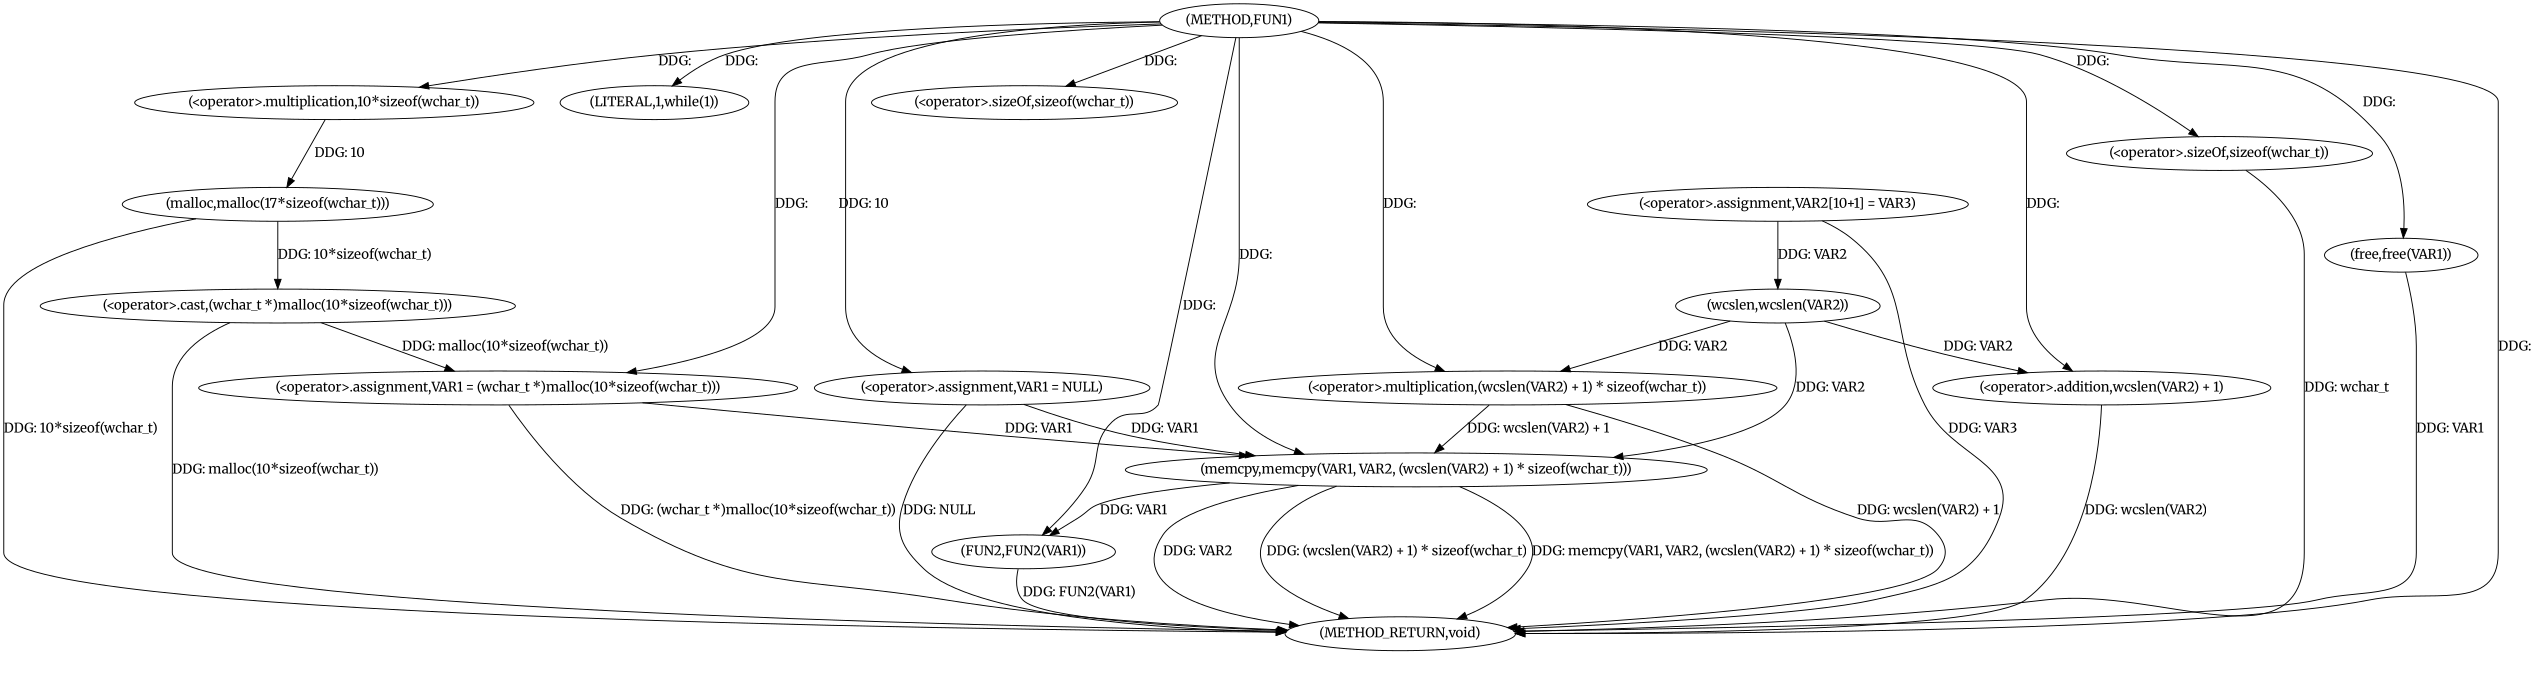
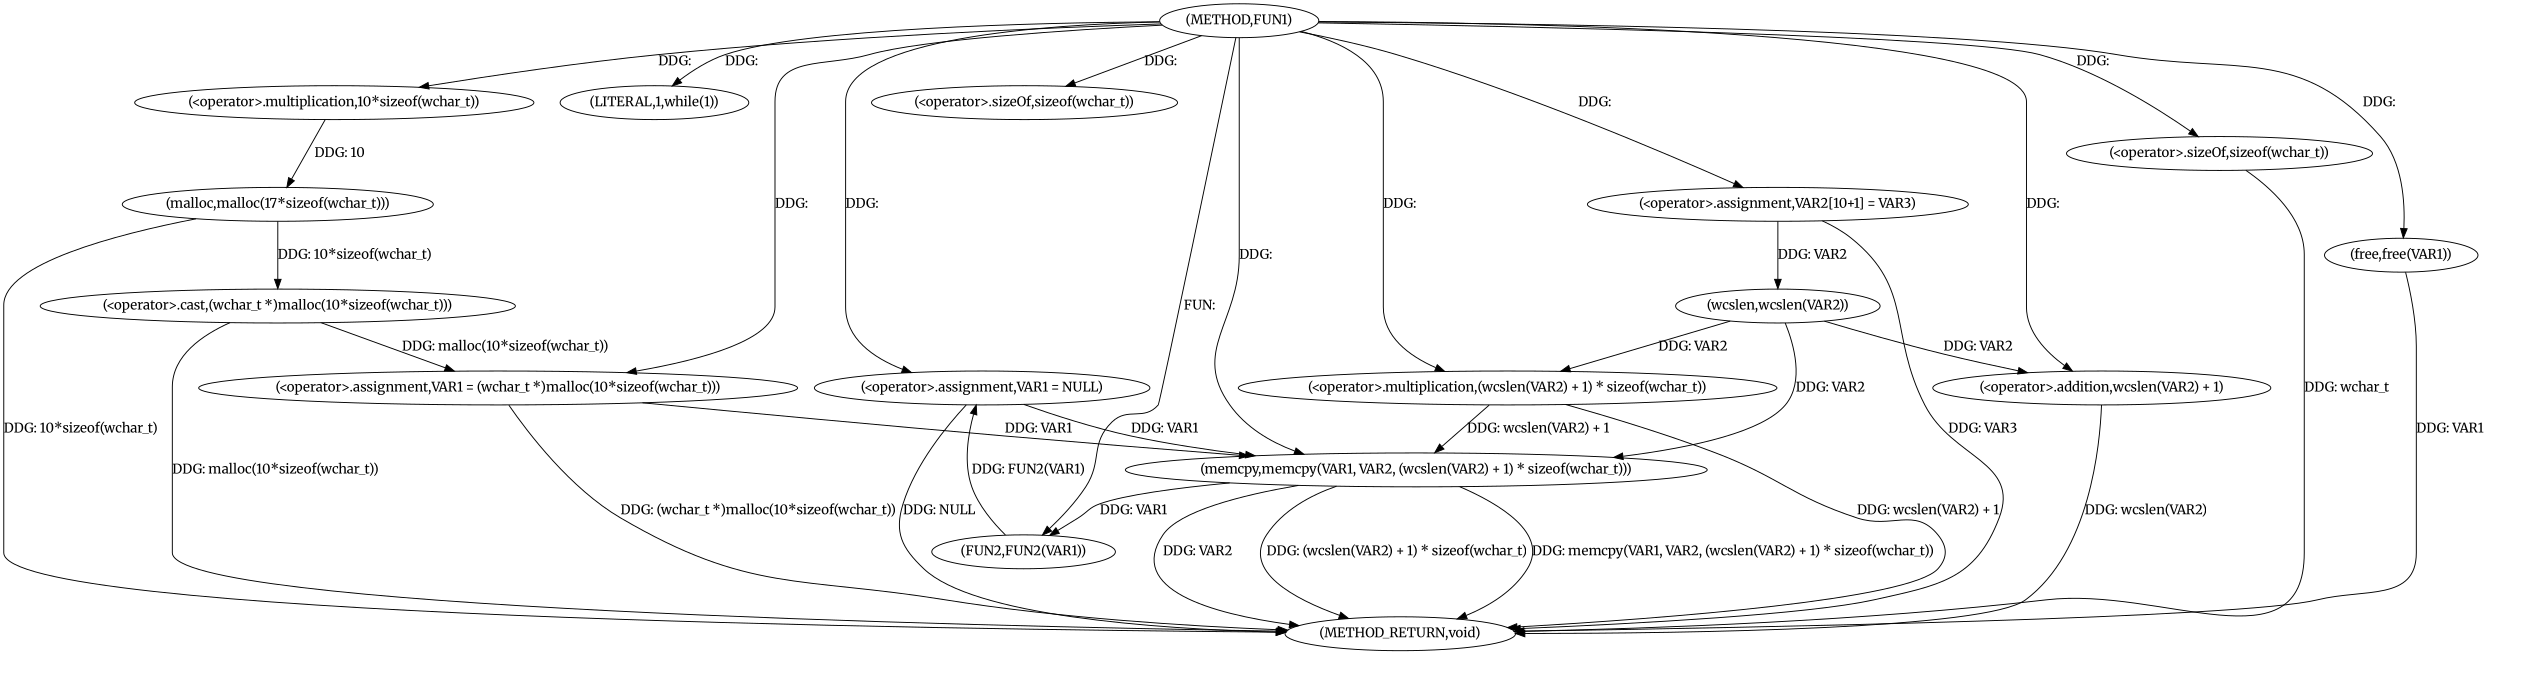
edge "(METHOD,FUN1)" -> "(<operator>.assignment,VAR1 = NULL)": label "DDG: 10" -> "DDG: "
edge "(METHOD,FUN1)" -> "(METHOD_RETURN,void)": now "(METHOD,FUN1)" -> "(<operator>.assignment,VAR2[10+1] = VAR3)"
edge "(METHOD,FUN1)" -> "(FUN2,FUN2(VAR1))": label "DDG: " -> "FUN: "
edge "(FUN2,FUN2(VAR1))" -> "(METHOD_RETURN,void)": now "(FUN2,FUN2(VAR1))" -> "(<operator>.assignment,VAR1 = NULL)"
